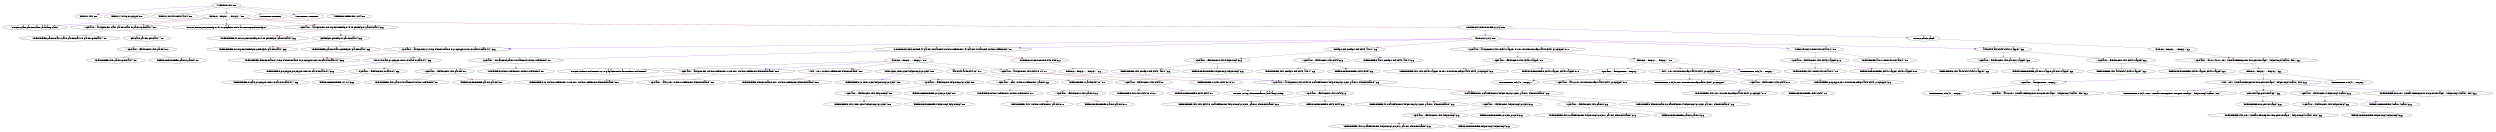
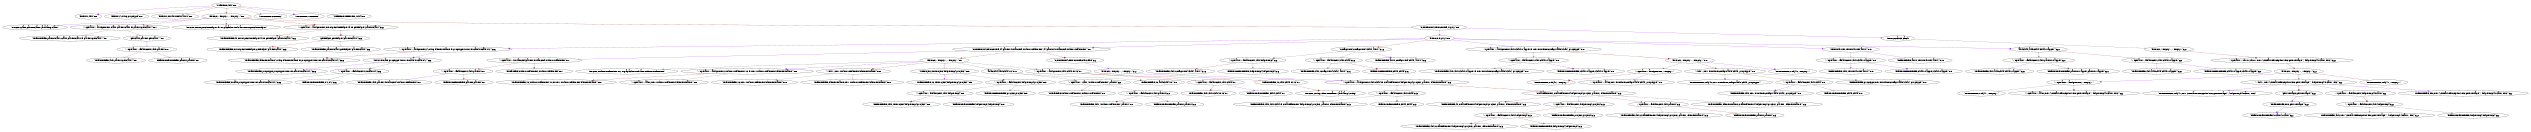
node "(IDENTIFIER,uc,new UnknownElement(elementName))": added
edge "(<operator>.fieldAccess,helperImpl.locator)" -> "(FIELD_IDENTIFIER,locator,locator)": now "(IDENTIFIER,exc,getMessage())" -> "(FIELD_IDENTIFIER,locator,locator)"
